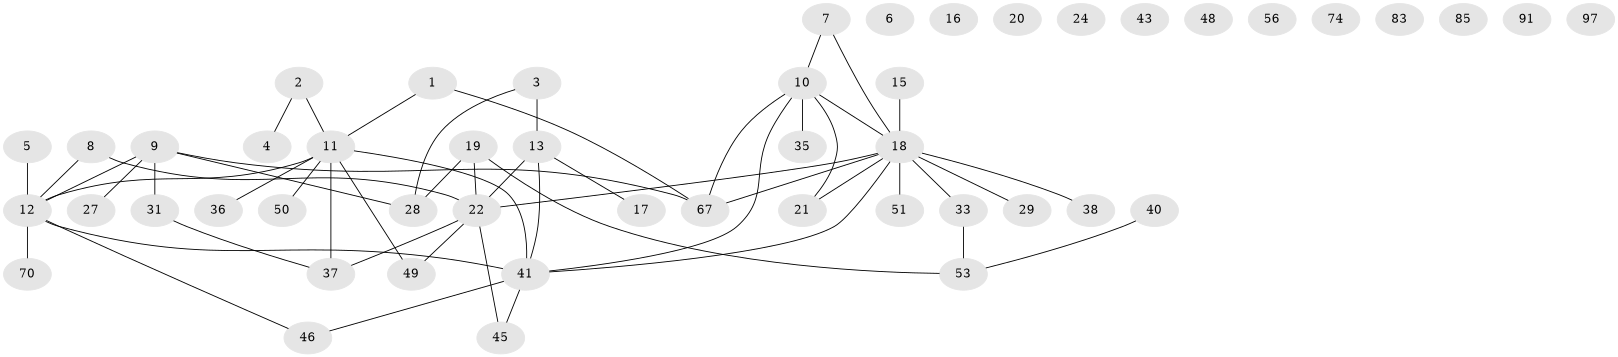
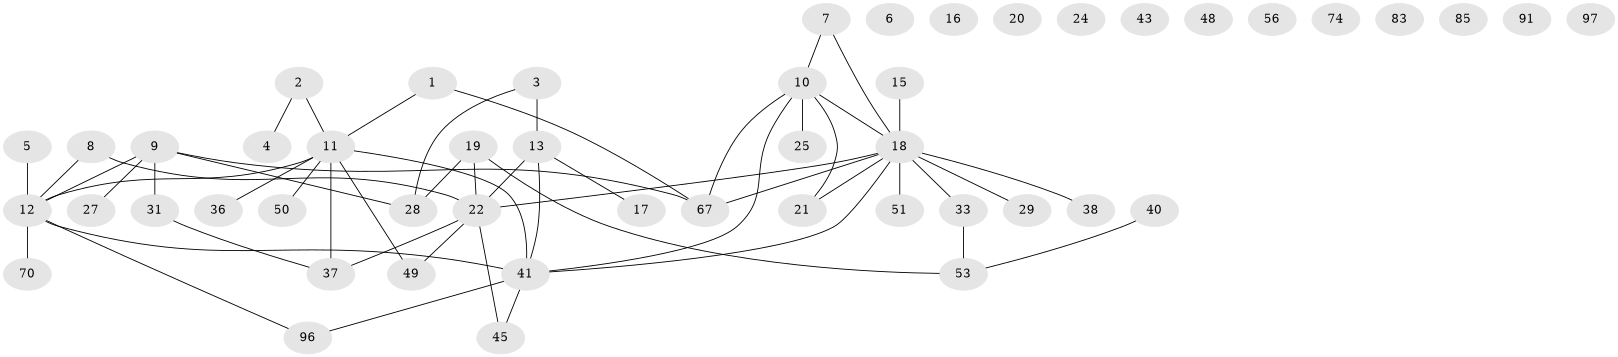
node "35": label "35" -> "25"
node "46": label "46" -> "96"
